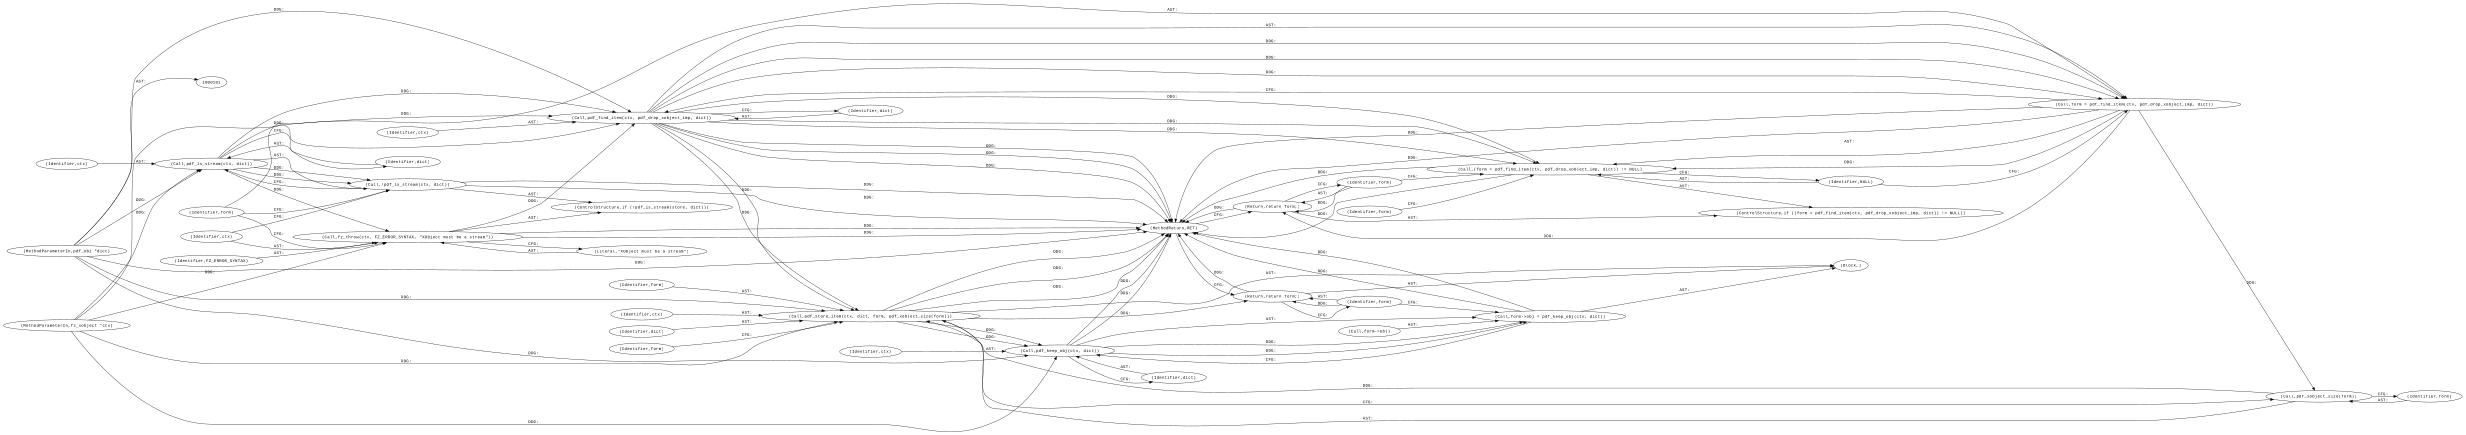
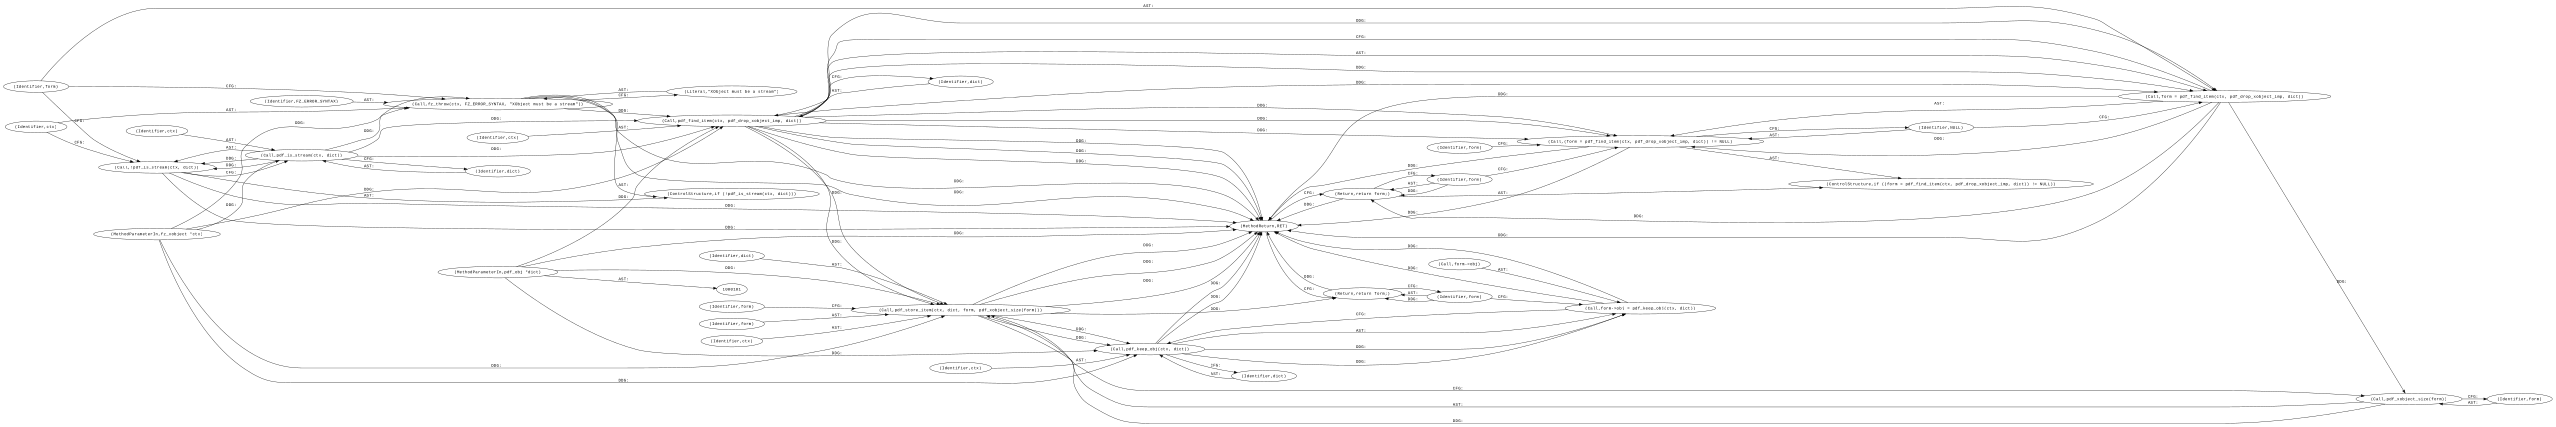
node "(ControlStructure,if (!pdf_is_stream(store, dict)))": label "(ControlStructure,if (!pdf_is_stream(store, dict)))" -> "(ControlStructure,if (!pdf_is_stream(ctx, dict)))"
edge "(MethodParameterIn,pdf_obj *dict)" -> "(Call,pdf_is_stream(ctx, dict))": removed, label "DDG:"
node "(Block,)": removed
